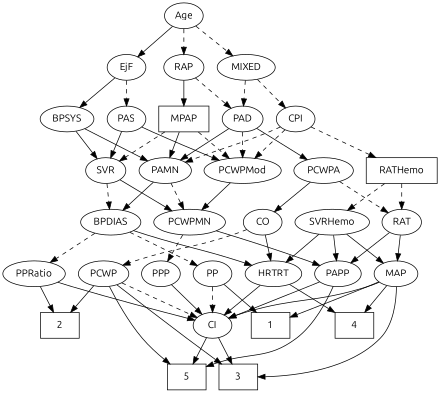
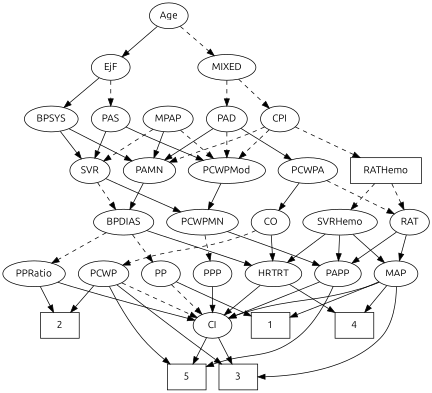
node "RAP": removed
node "MPAP": shape box -> ellipse
edge "PAMN" -> "PCWPMN": removed
